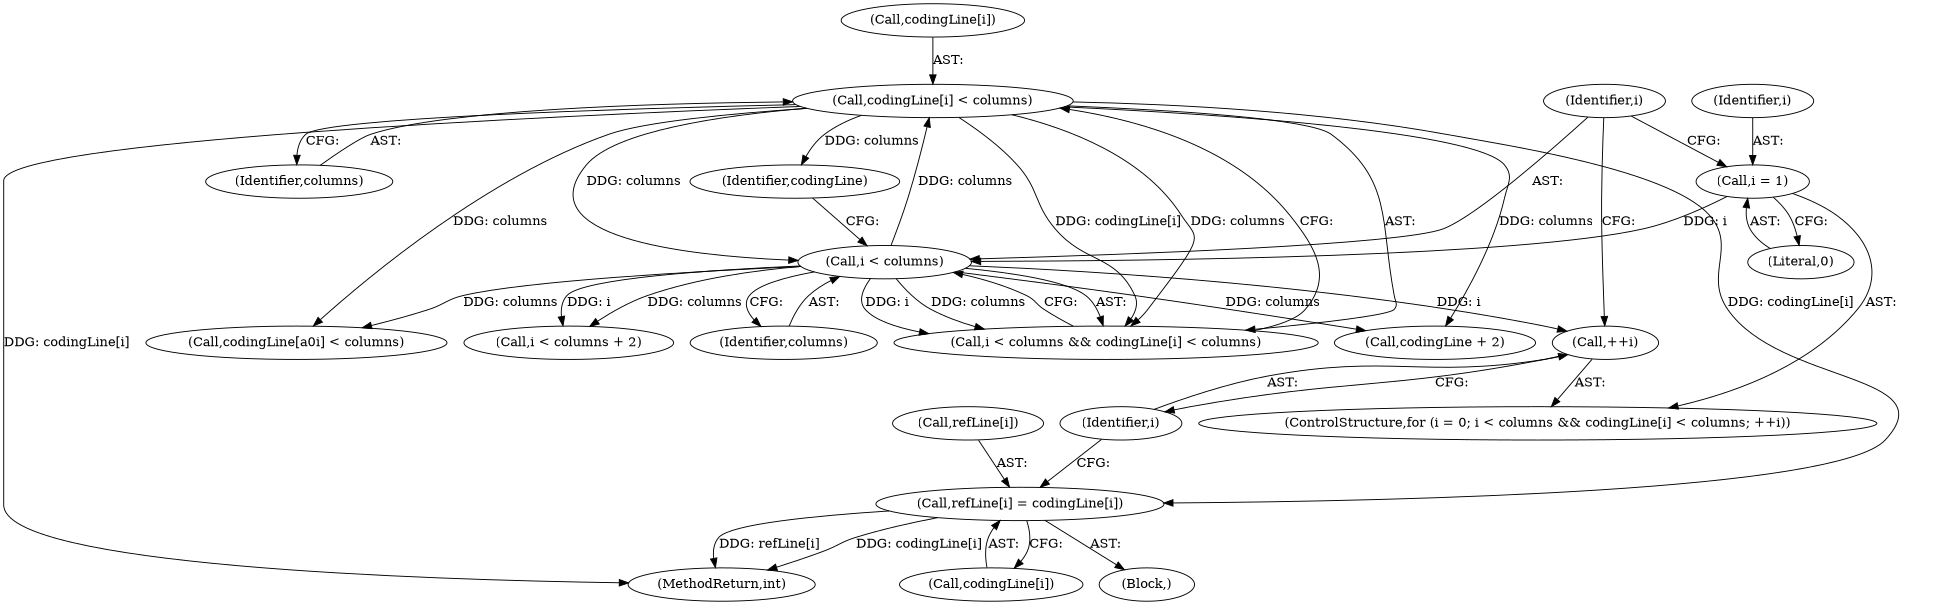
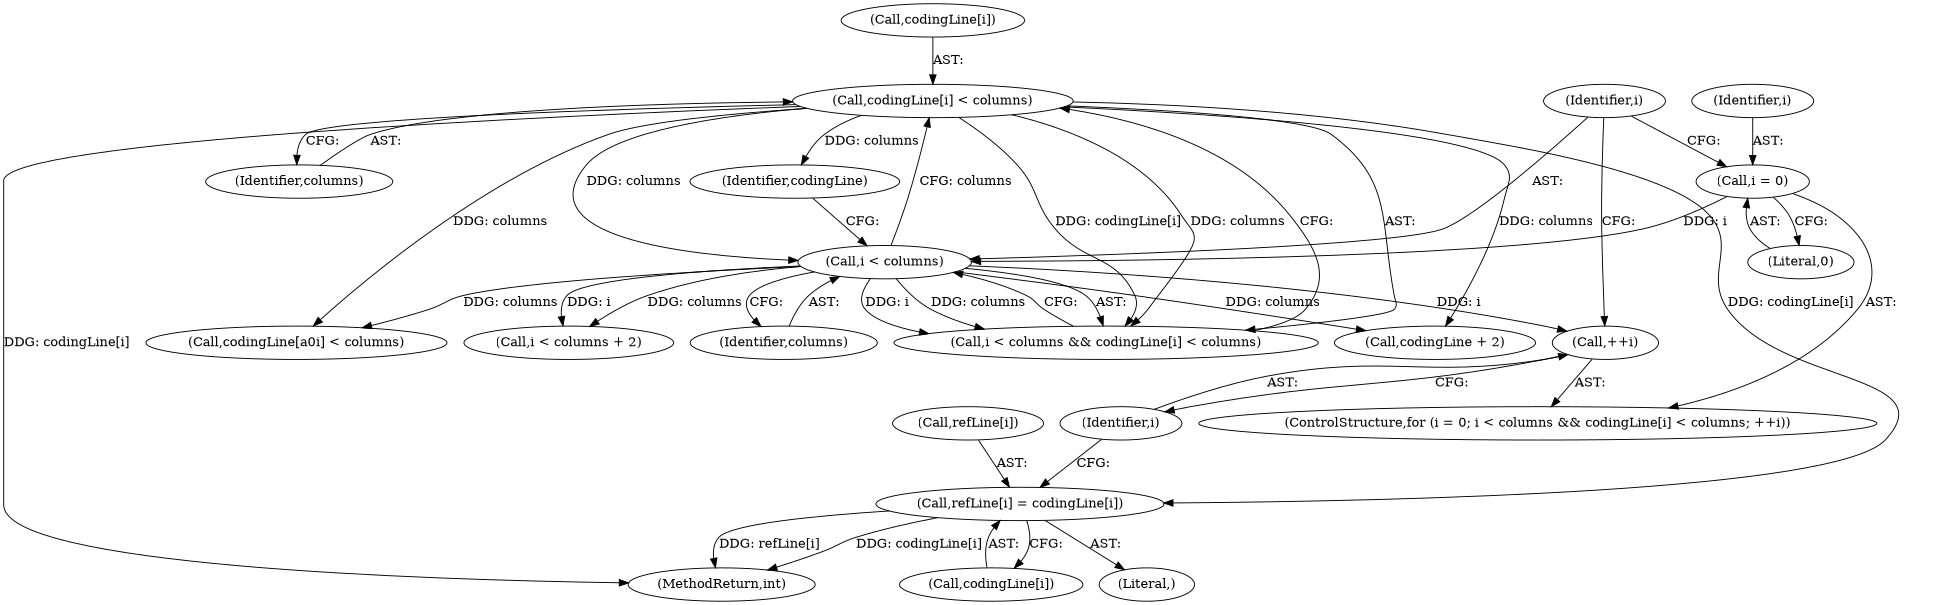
edge "(Call,i < columns)" -> "(Call,codingLine[i] < columns)": label "DDG: columns" -> "CFG: columns"
node "(Call,i = 1)": label "(Call,i = 1)" -> "(Call,i = 0)"
node "(Block,)": label "(Block,)" -> "(Literal,)"
